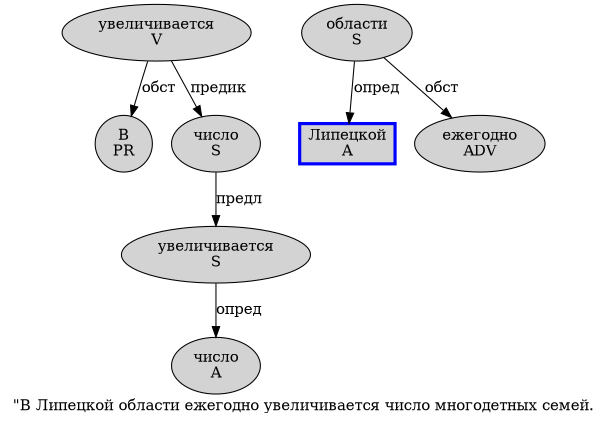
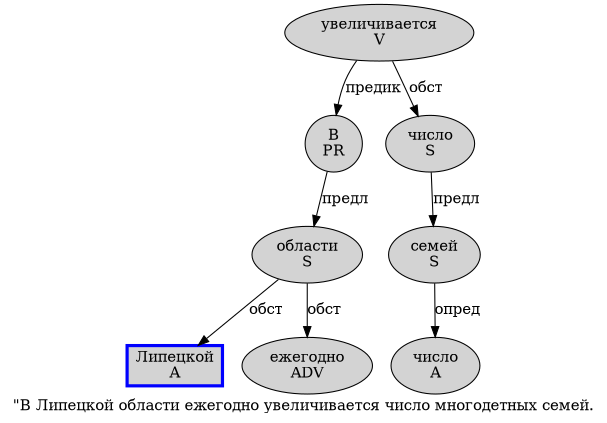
edge "увеличивается V" -> "В PR": label "обст" -> "предик"
edge "увеличивается V" -> "число S": label "предик" -> "обст"
edge "области S" -> "Липецкой A": label "опред" -> "обст"
edge "В PR" -> "области S": added, label "предл"
node "увеличивается S": label "увеличивается S" -> "семей S"
